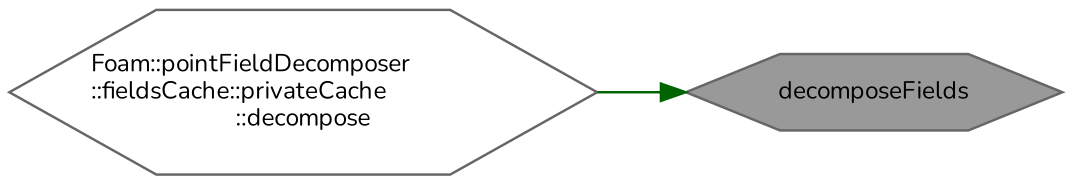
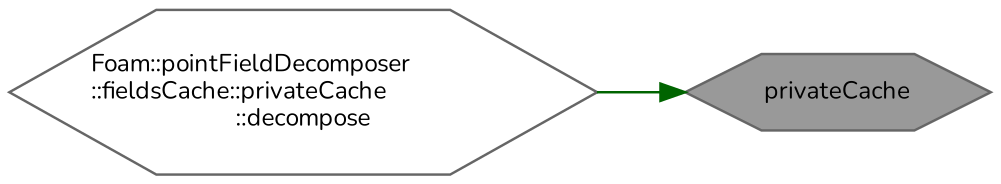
node "decomposeFields": label "decomposeFields" -> "privateCache"
